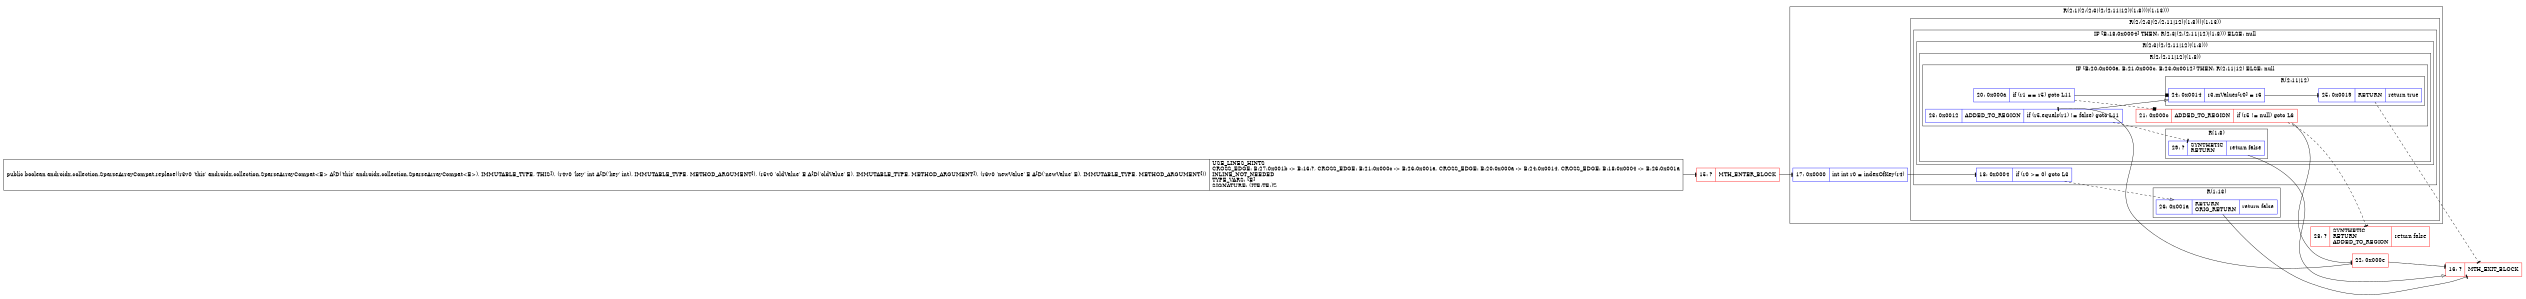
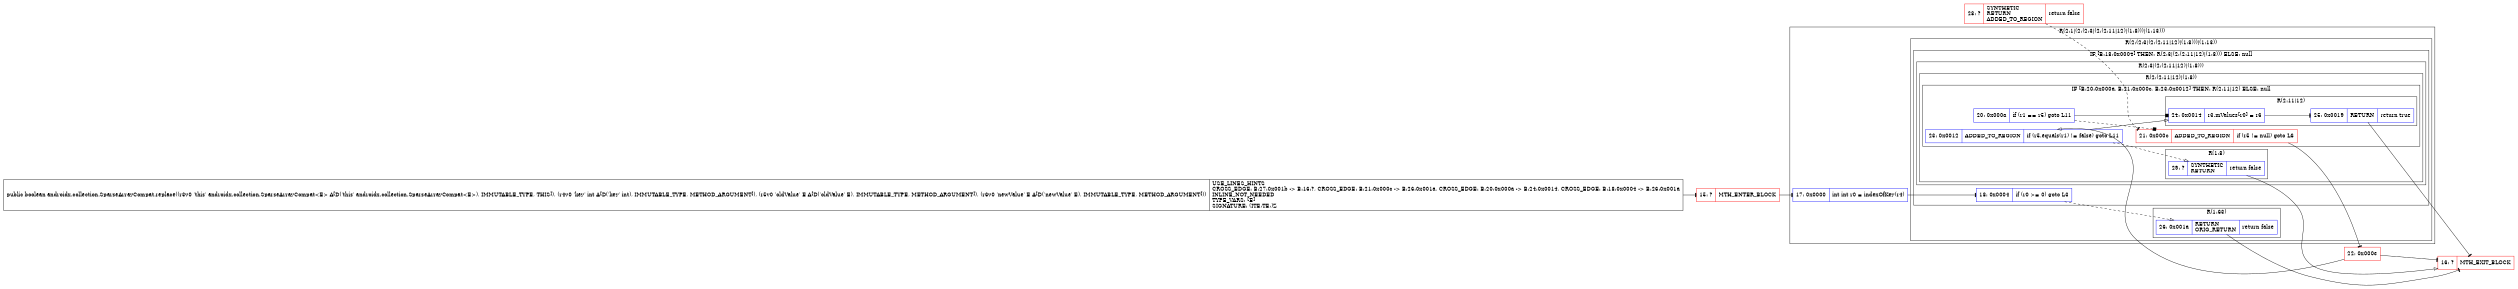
edge "23: 0x0012" -> "29: ?": arrowhead tee -> onormal
edge "21: 0x000c" -> "28: ?": reversed
edge "25: 0x0019" -> "16: ?": style dashed -> solid
cluster "R(1:13)": label "R(1:13)" -> "R(1:63)"
edge "22: 0x000e" -> "23: 0x0012": arrowhead tee -> onormal
